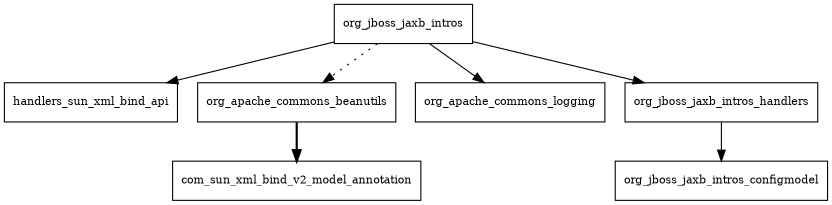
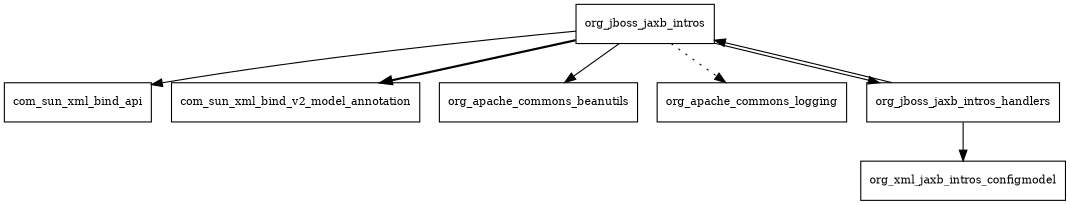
edge "org_jboss_jaxb_intros" -> "org_apache_commons_beanutils": style dotted -> solid
edge "org_jboss_jaxb_intros" -> "org_apache_commons_logging": style solid -> dotted
edge "org_jboss_jaxb_intros_handlers" -> "org_jboss_jaxb_intros": added
node "handlers_sun_xml_bind_api": label "handlers_sun_xml_bind_api" -> "com_sun_xml_bind_api"
edge "org_apache_commons_beanutils" -> "com_sun_xml_bind_v2_model_annotation": now "org_jboss_jaxb_intros" -> "com_sun_xml_bind_v2_model_annotation"
node "org_jboss_jaxb_intros_configmodel": label "org_jboss_jaxb_intros_configmodel" -> "org_xml_jaxb_intros_configmodel"
